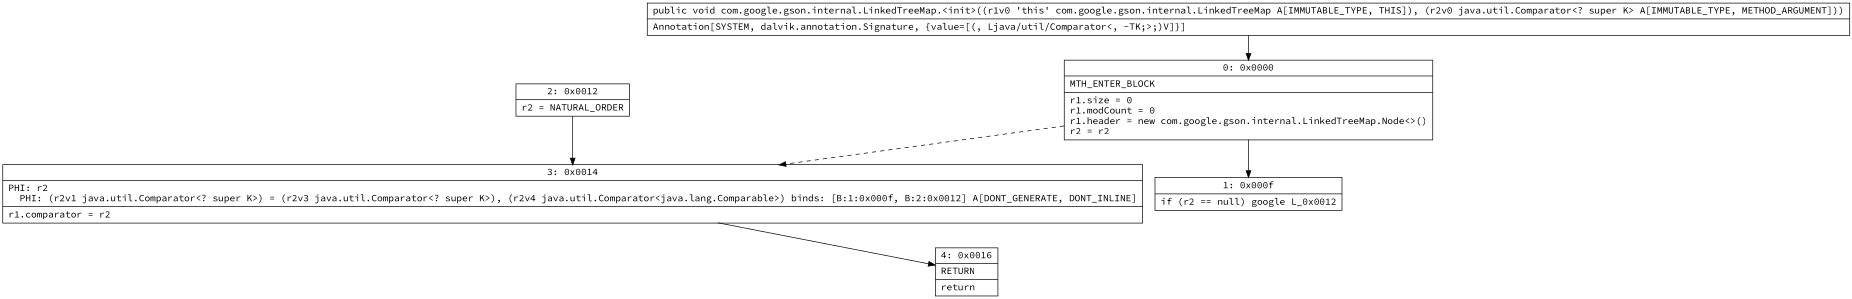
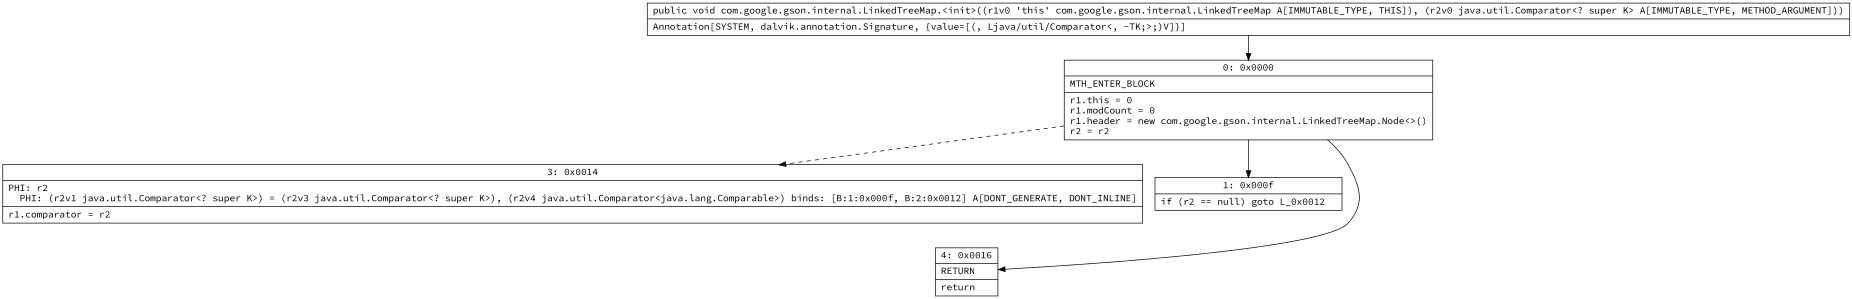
node "2: 0x0012": removed
node "0: 0x0000": text "r1.size = 0" -> "r1.this = 0"
node "1: 0x000f": text "if (r2 == null) google L_0x0012" -> "if (r2 == null) goto L_0x0012"
edge "3: 0x0014" -> "4: 0x0016": now "0: 0x0000" -> "4: 0x0016"
